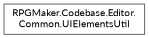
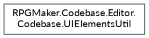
node "RPGMaker.Codebase.Editor. Common.UIElementsUtil": label "RPGMaker.Codebase.Editor. Common.UIElementsUtil" -> "RPGMaker.Codebase.Editor. Codebase.UIElementsUtil"
